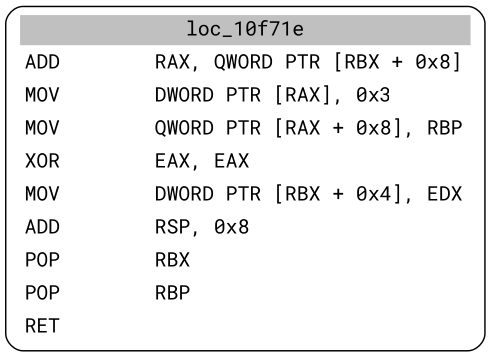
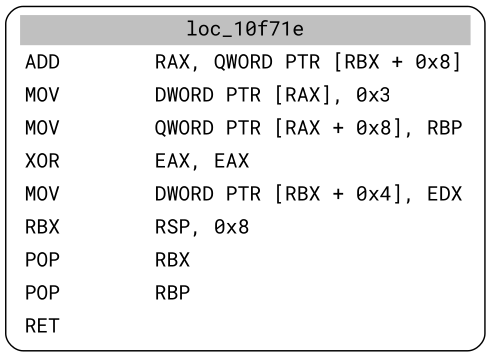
node "loc_10f71e": text "ADD        RSP, 0x8" -> "RBX        RSP, 0x8"
